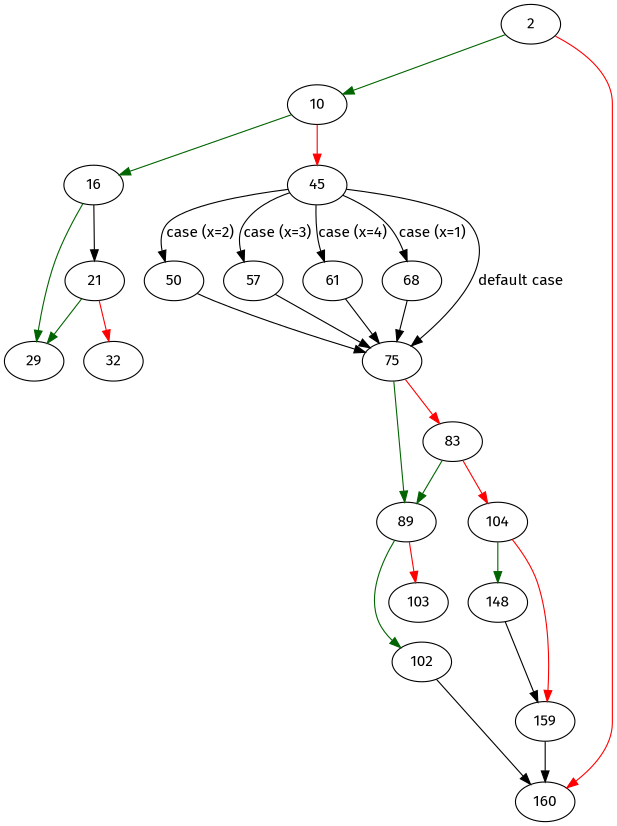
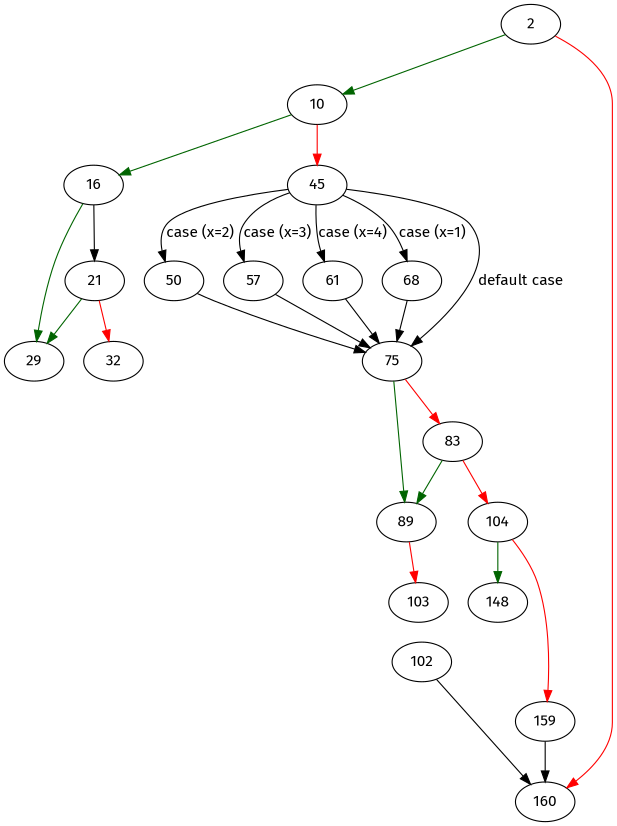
edge "89" -> "102": removed
edge "148" -> "159": removed
